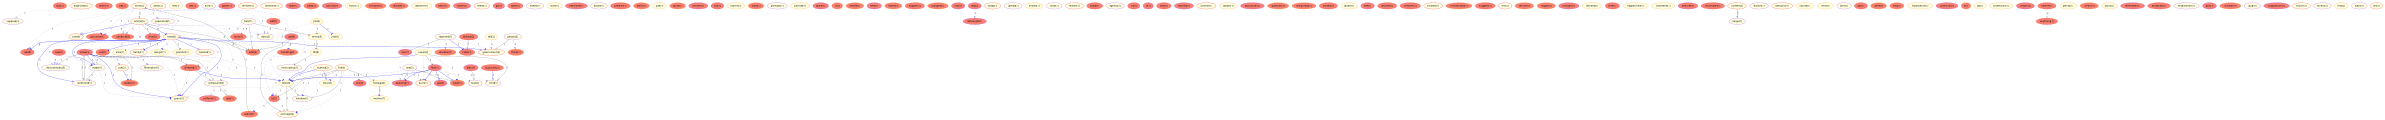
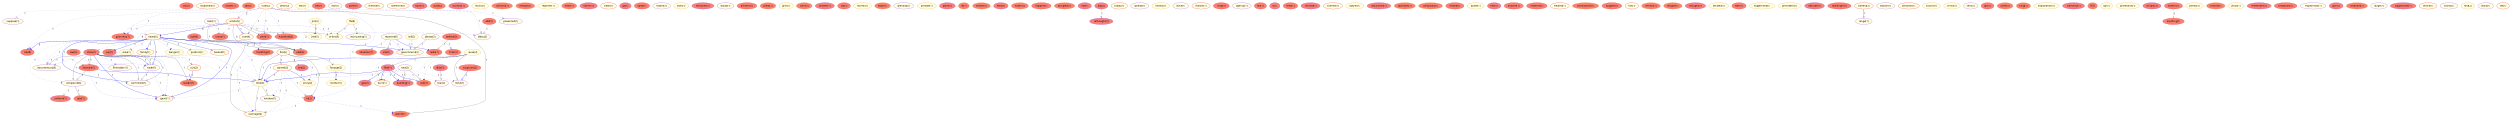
edge "watch(1)" -> "scott(3)": reversed
edge "writes(5)" -> "fbi(8)": reversed
edge "fire(6)" -> "window(1)": now "fire(6)" -> "started(2)"
